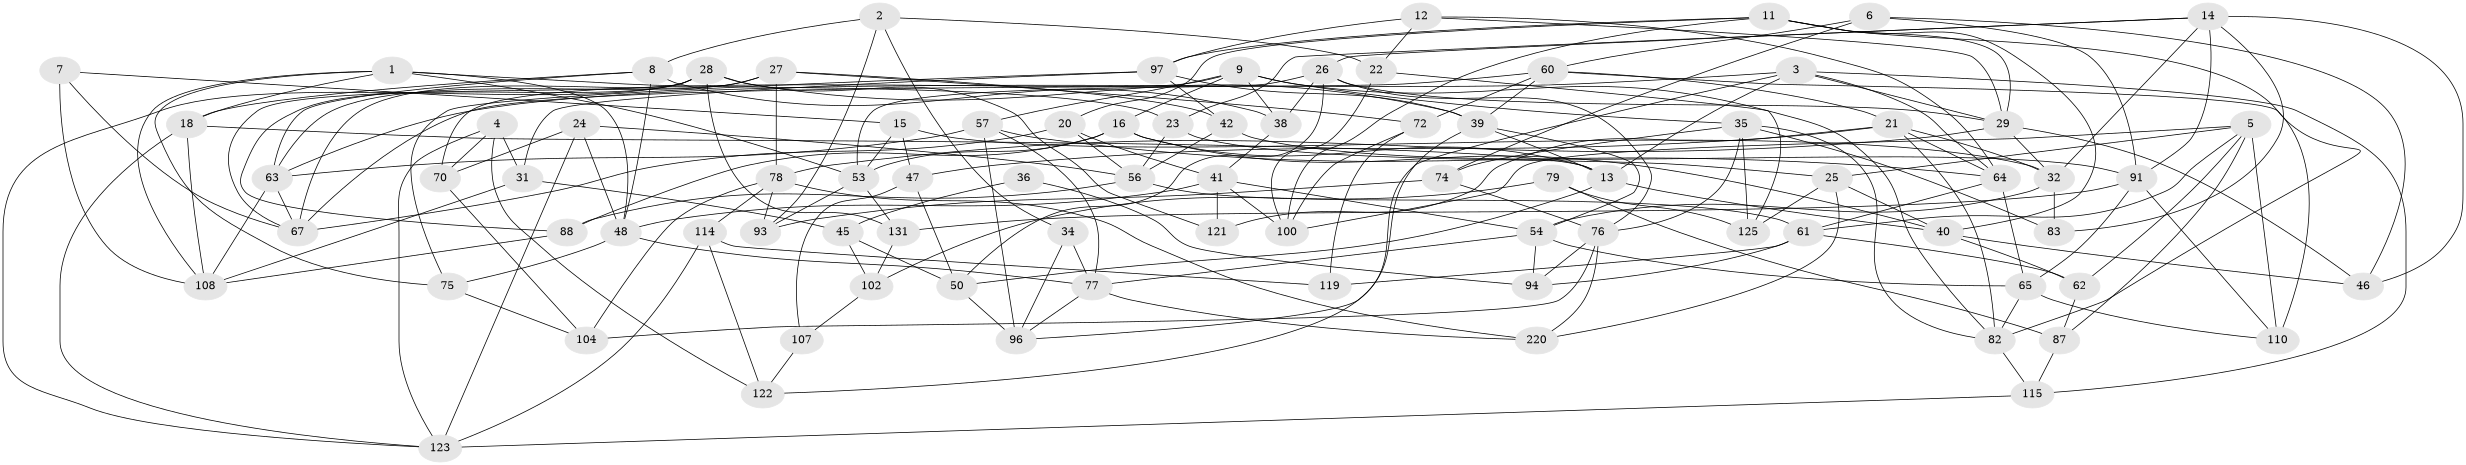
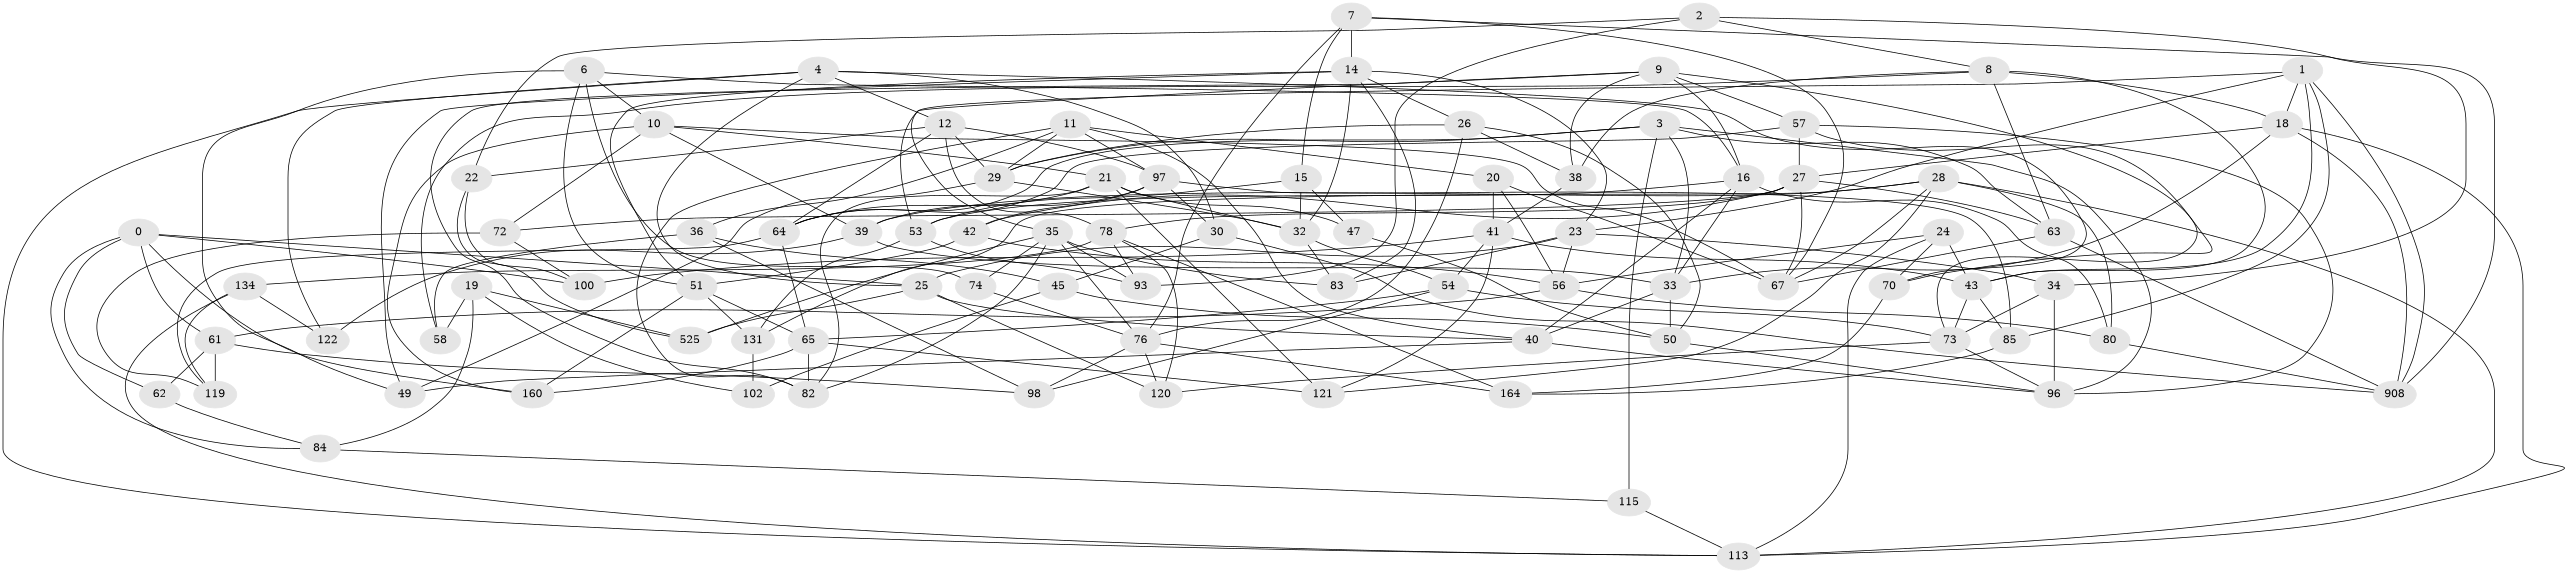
edge "7" -- "14": added
edge "11" -- "100": now "11" -- "36"
node "60": label "60" -> "10"
edge "26" -- "53": removed
edge "6" -- "16": added
edge "4" -- "12": added
node "5": label "5" -> "0"
edge "29" -- "78": now "12" -- "78"
edge "18" -- "27": added
edge "57" -- "63": now "57" -- "27"
edge "7" -- "76": added
edge "39" -- "54": removed
node "31": label "31" -> "30"
node "79": label "79" -> "19"
node "13": label "13" -> "33"
node "91": label "91" -> "51"
edge "74" -- "93": now "35" -- "93"
edge "64" -- "61": now "64" -- "119"
edge "4" -- "25": added
node "88": label "88" -> "80"
node "48": label "48" -> "43"
node "114": label "114" -> "134"
node "125": label "125" -> "525"
edge "23" -- "34": added
edge "40" -- "62": now "40" -- "96"
edge "23" -- "83": added
node "108": label "108" -> "908"
node "75": label "75" -> "85"
node "77": label "77" -> "73"
node "94": label "94" -> "98"
node "46": label "46" -> "49"
node "58": added
node "104": label "104" -> "164"
node "107": removed
node "220": label "220" -> "120"
node "87": label "87" -> "84"
node "110": label "110" -> "160"
edge "65" -- "121": added
edge "82" -- "115": removed
node "123": label "123" -> "113"
